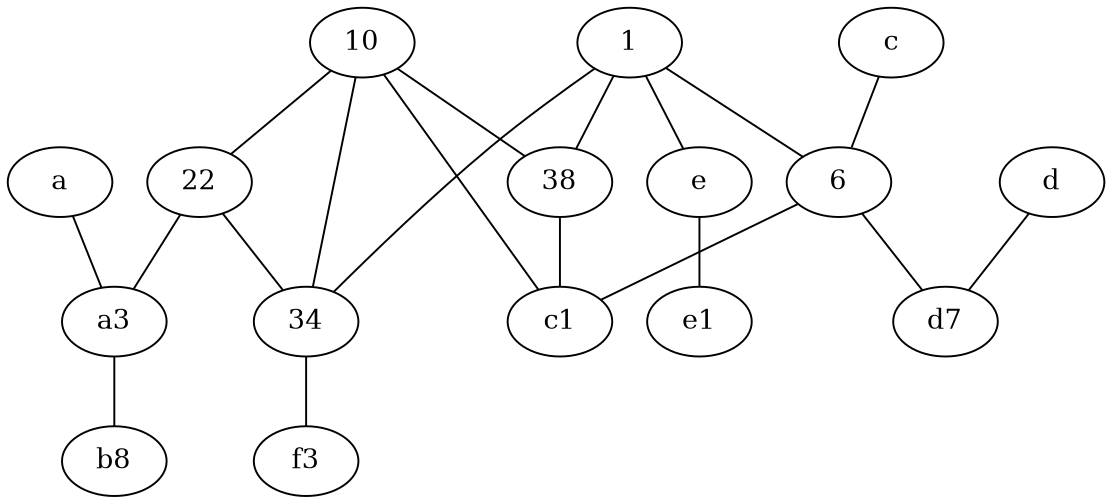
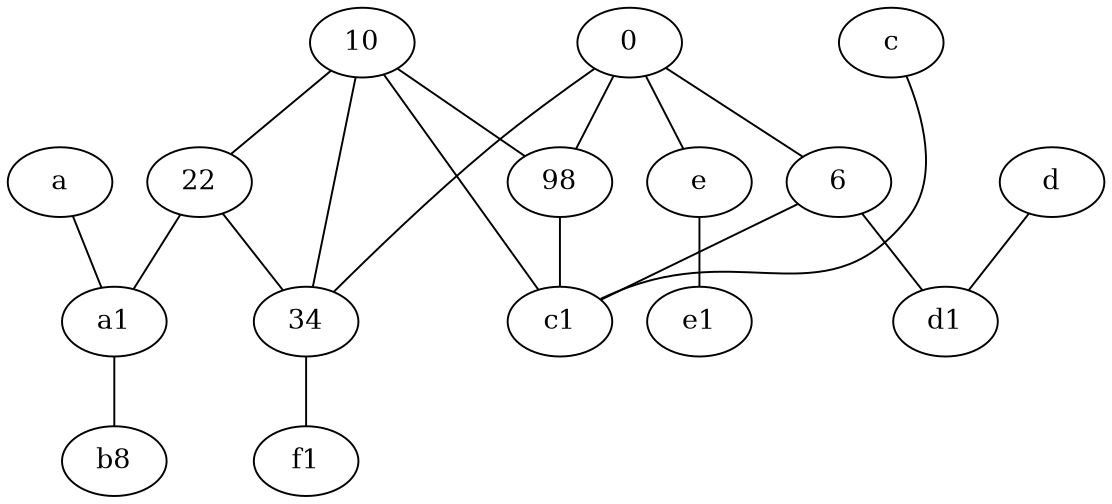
node "1": label "1" -> "0"
edge "c" -- "6": now "c" -- "c1"
node "38": label "38" -> "98"
node "a3": label "a3" -> "a1"
node "d7": label "d7" -> "d1"
node "f3": label "f3" -> "f1"
